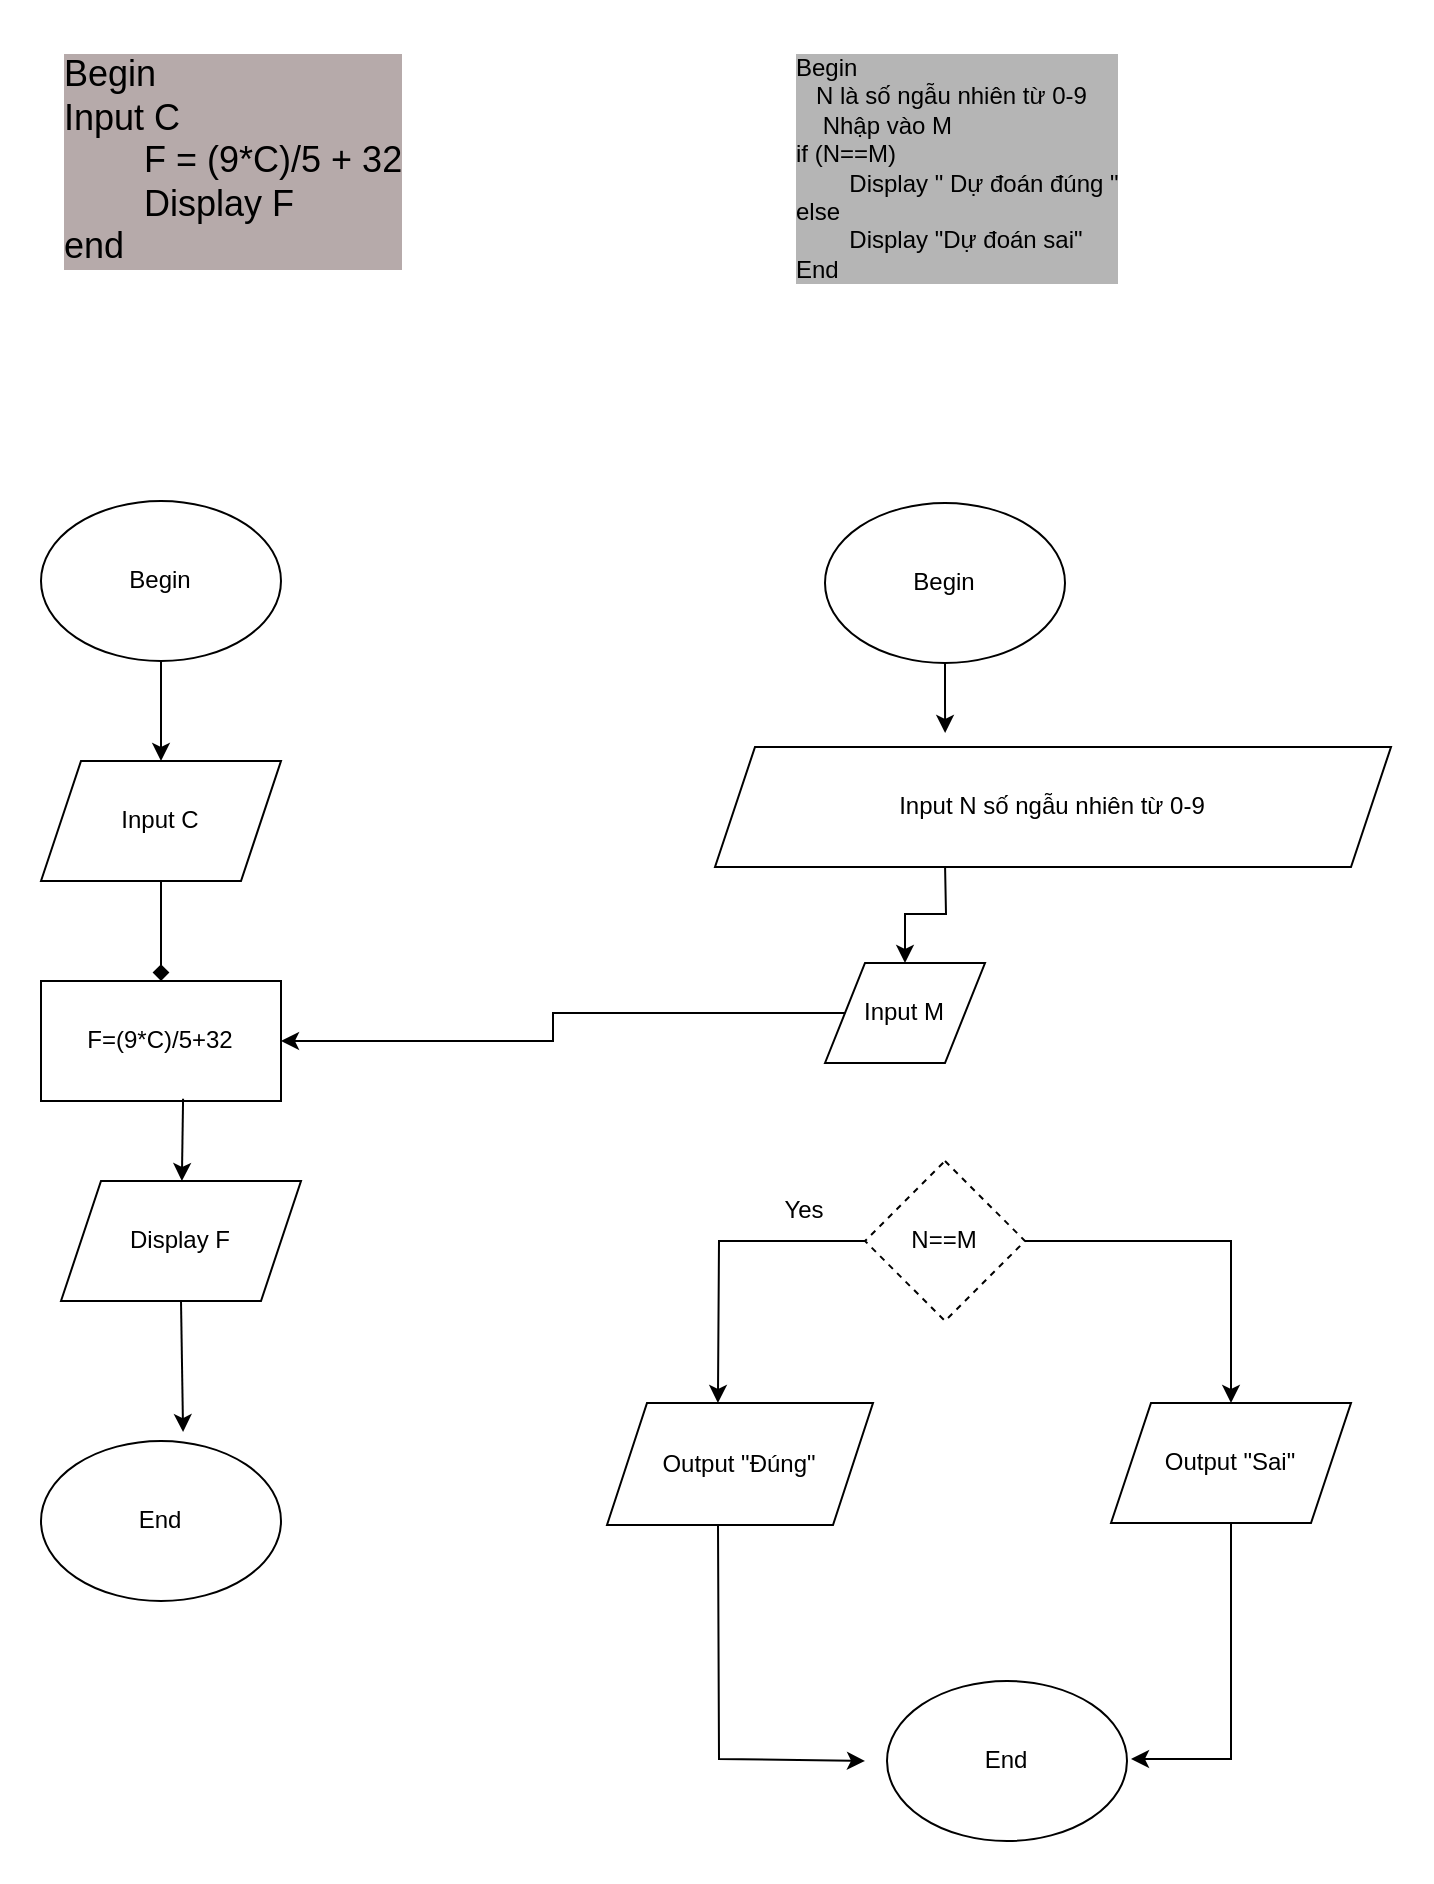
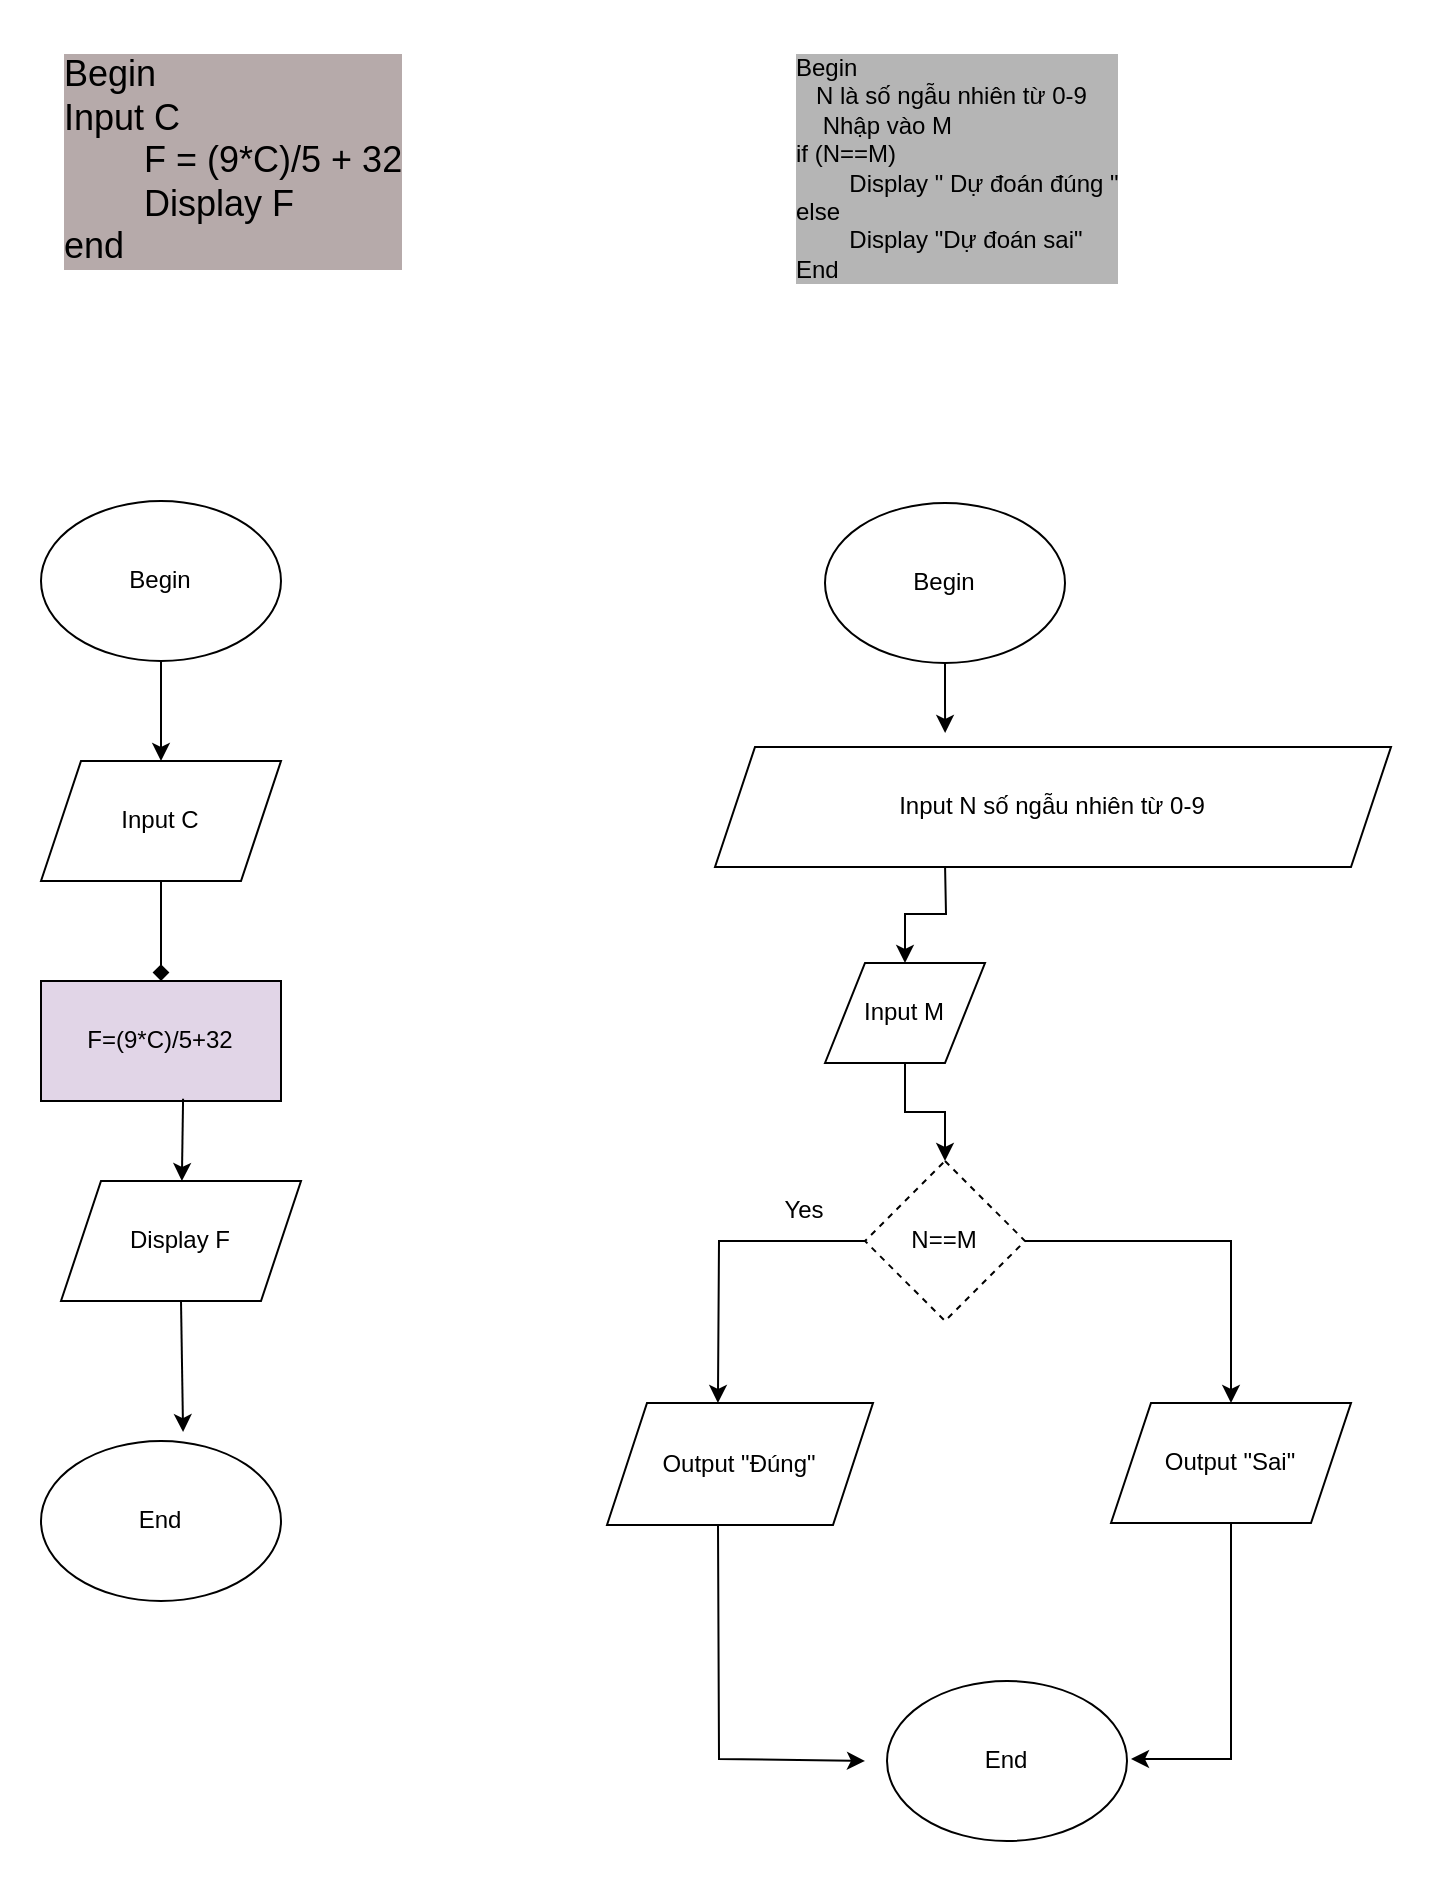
edge "Input M" -> "F=(9*C)/5+32": now "Input M" -> "N==M"
node "F=(9*C)/5+32": fillcolor #ffffff -> #e1d5e7
